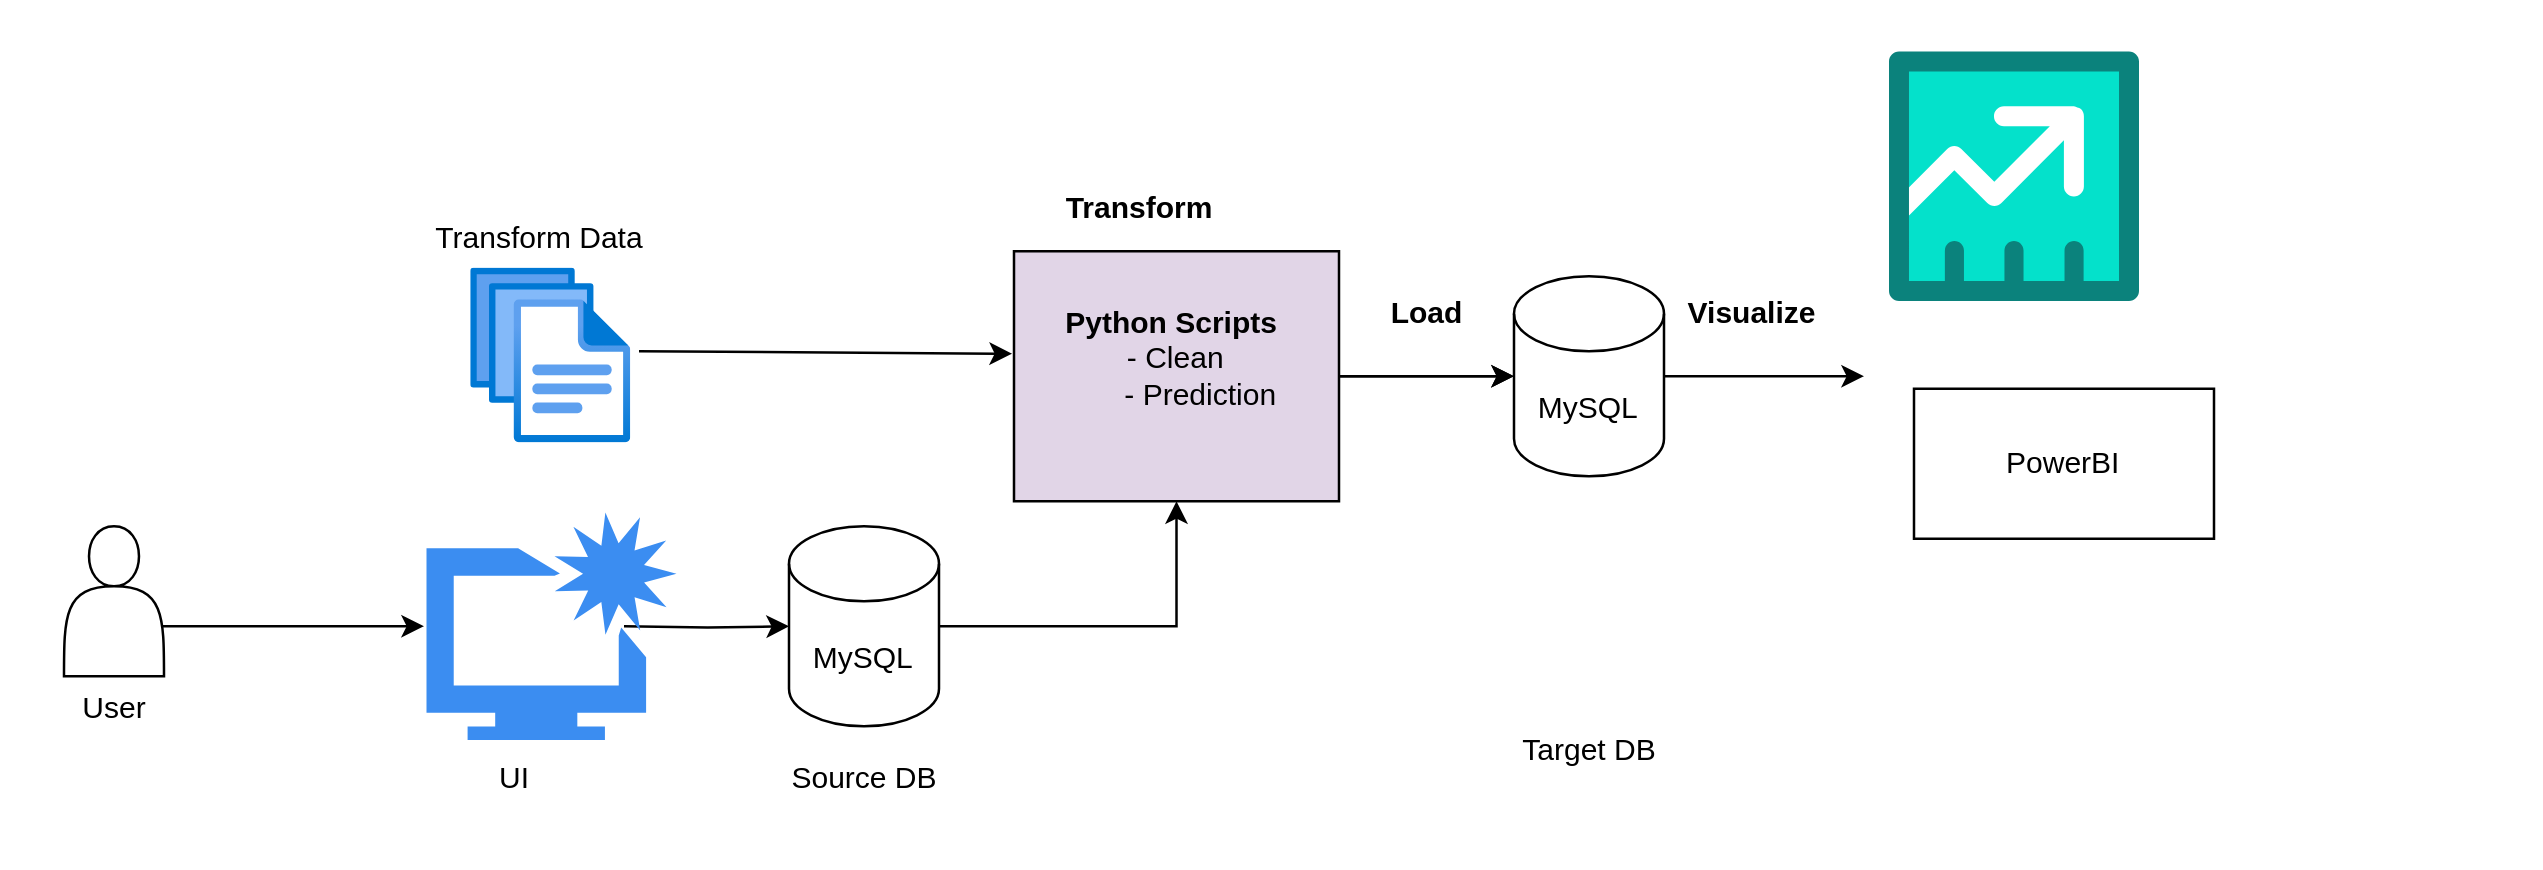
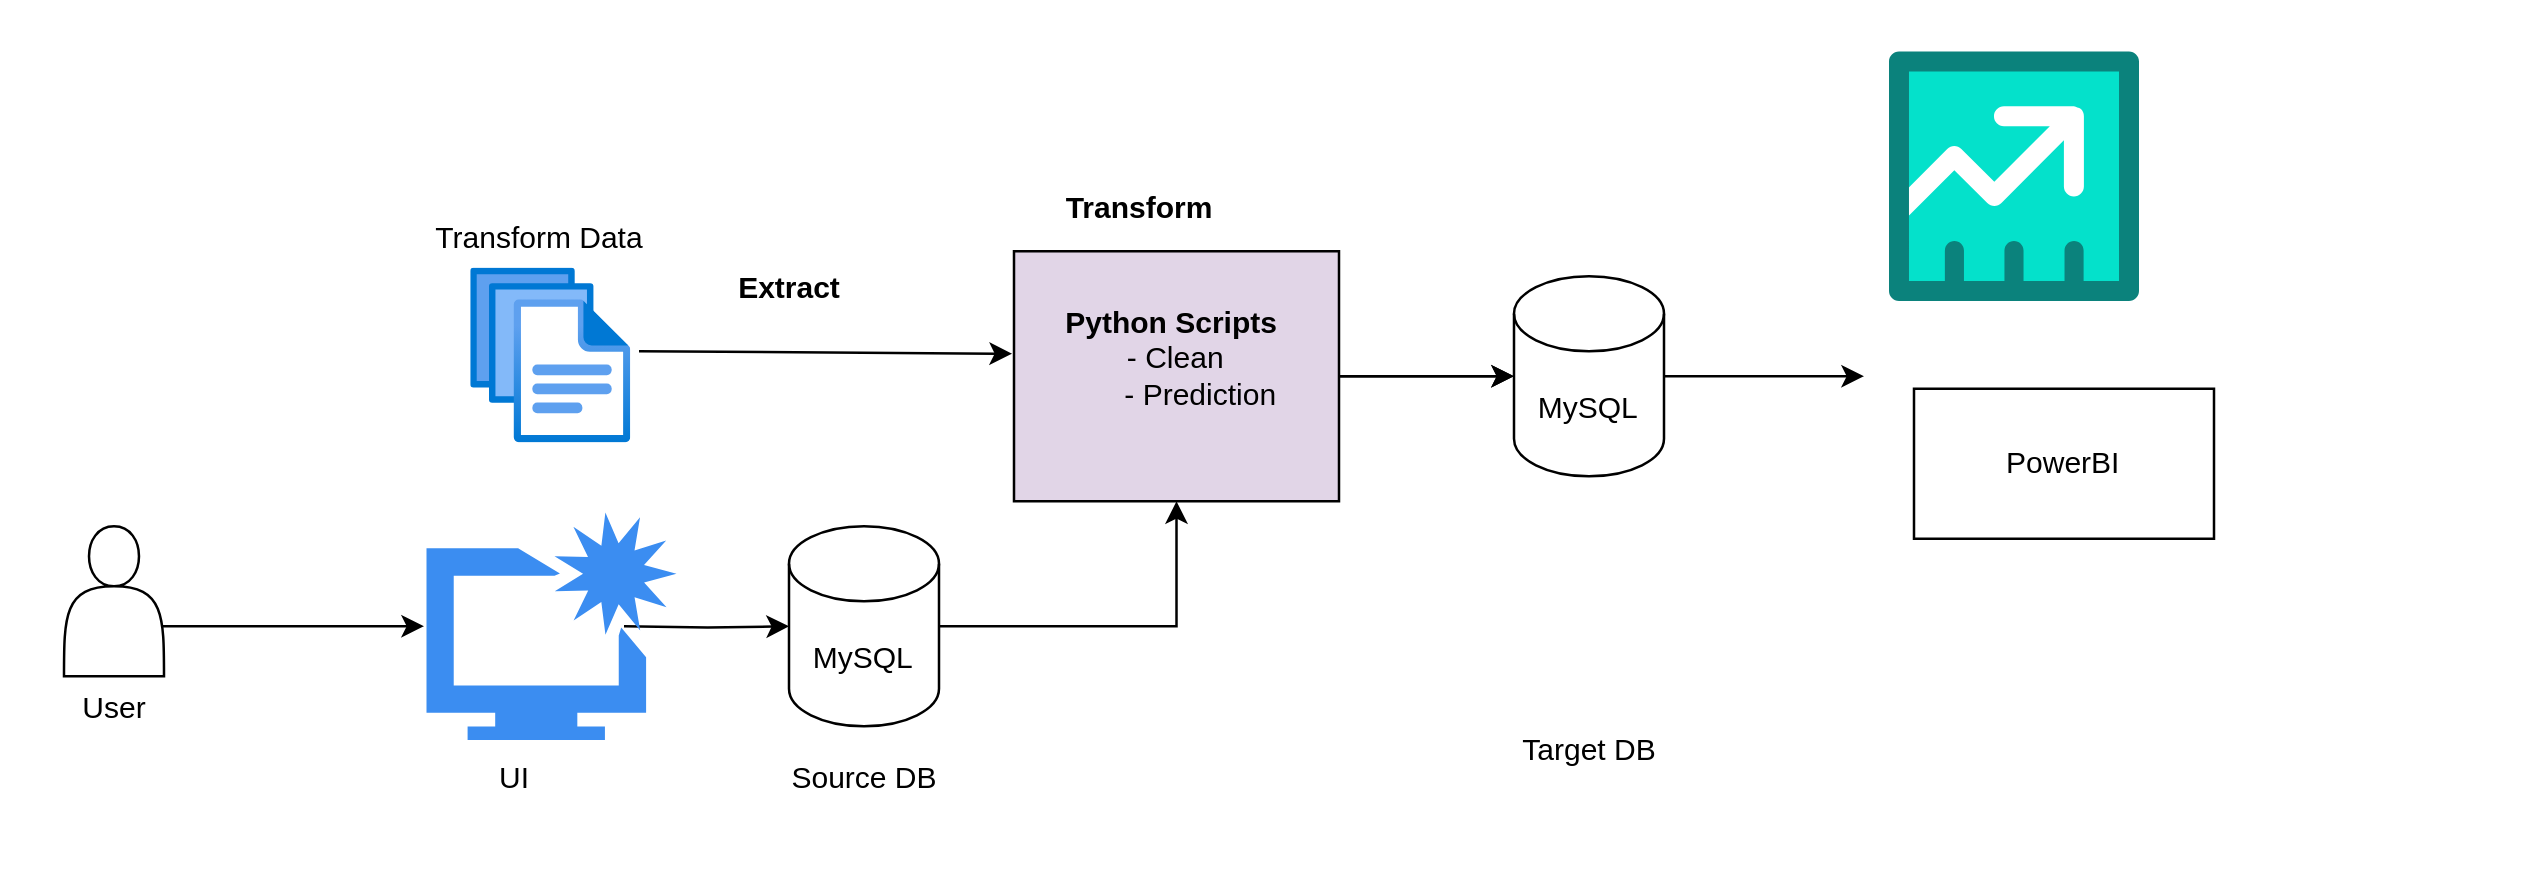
node "Extract": added
node "Load": removed
node "Visualize": removed
